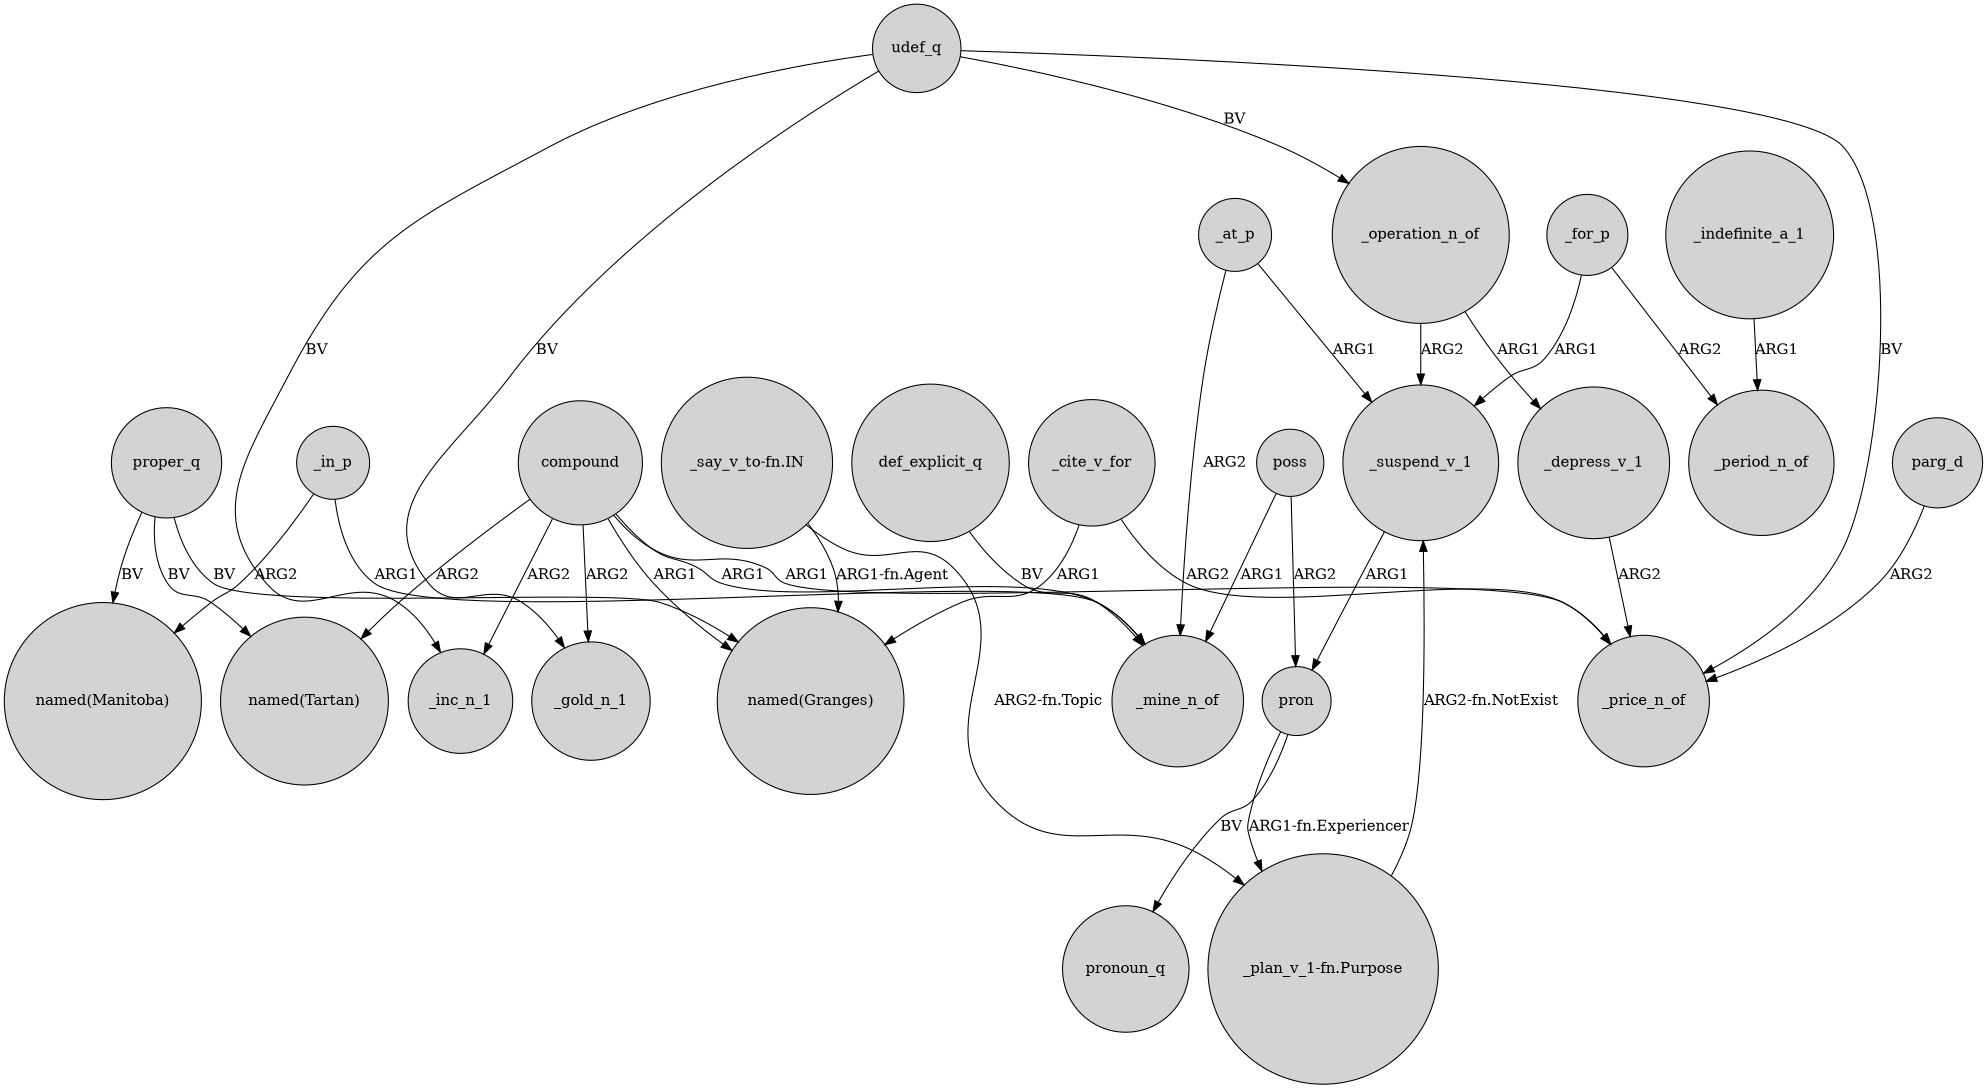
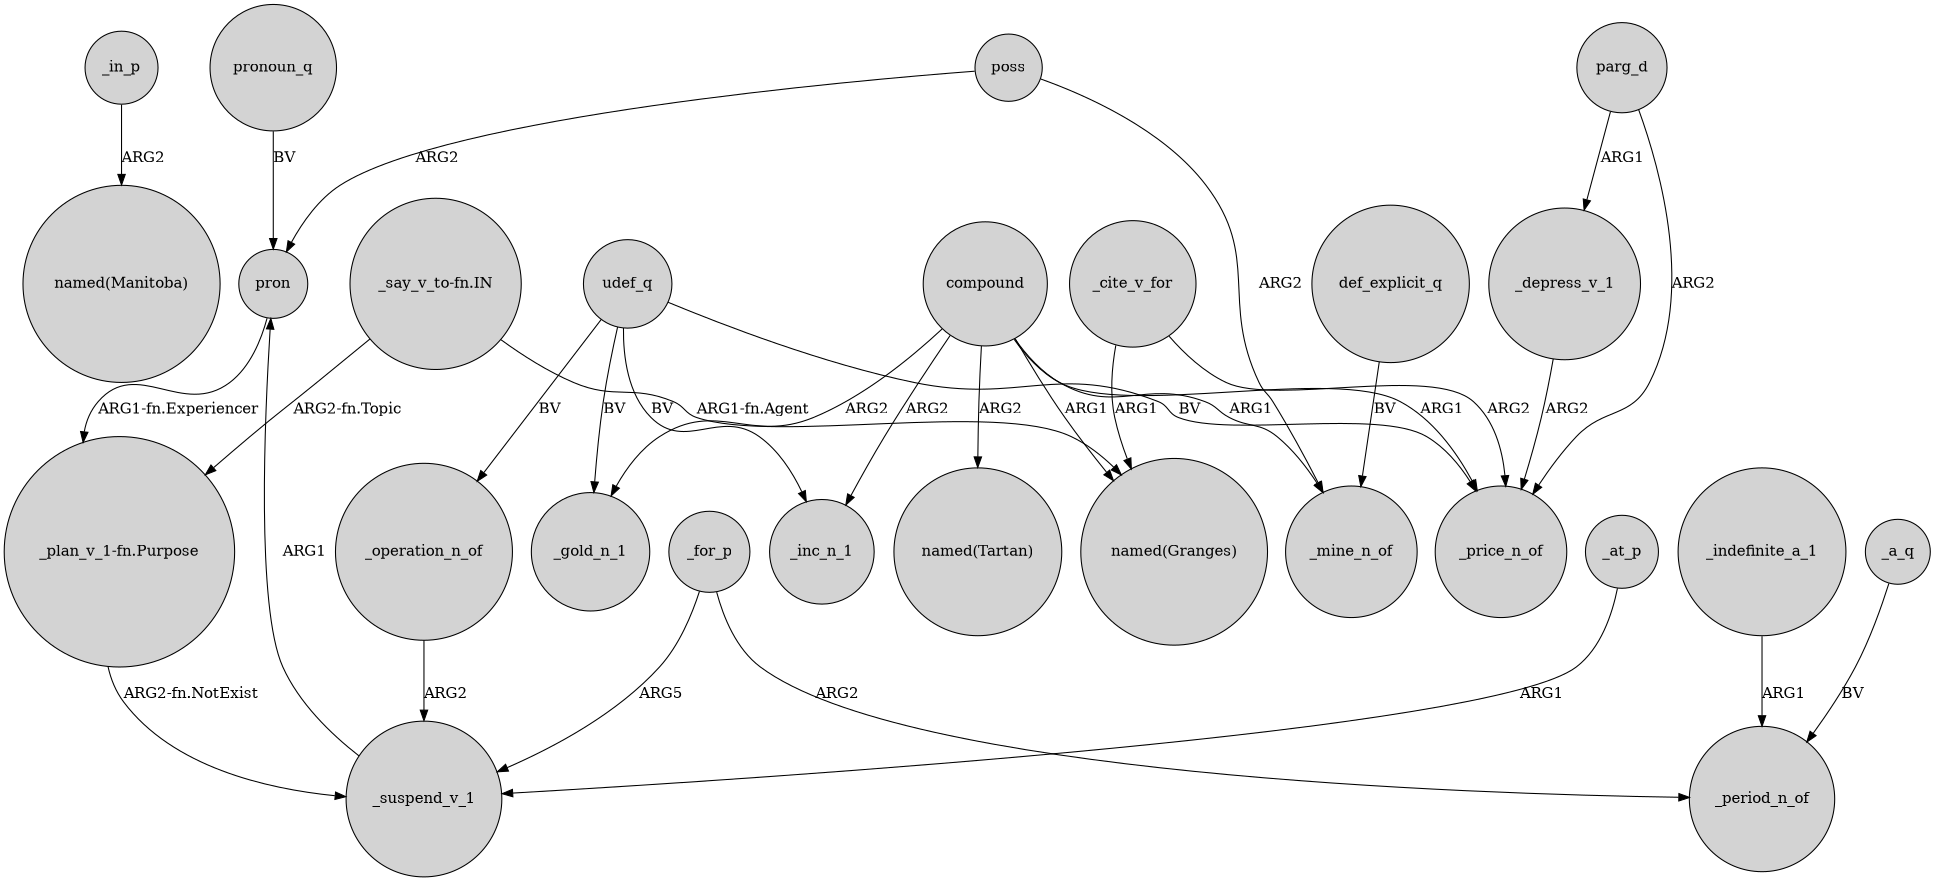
edge "_for_p" -> "_suspend_v_1": label "ARG1" -> "ARG5"
edge "_operation_n_of" -> "_depress_v_1": now "parg_d" -> "_depress_v_1"
edge "_at_p" -> "_mine_n_of": removed, label "ARG2"
node "proper_q": removed
node "_a_q": added
edge "poss" -> "_mine_n_of": label "ARG1" -> "ARG2"
edge "_in_p" -> "_mine_n_of": removed, label "ARG1"
edge "pron" -> "pronoun_q": reversed
